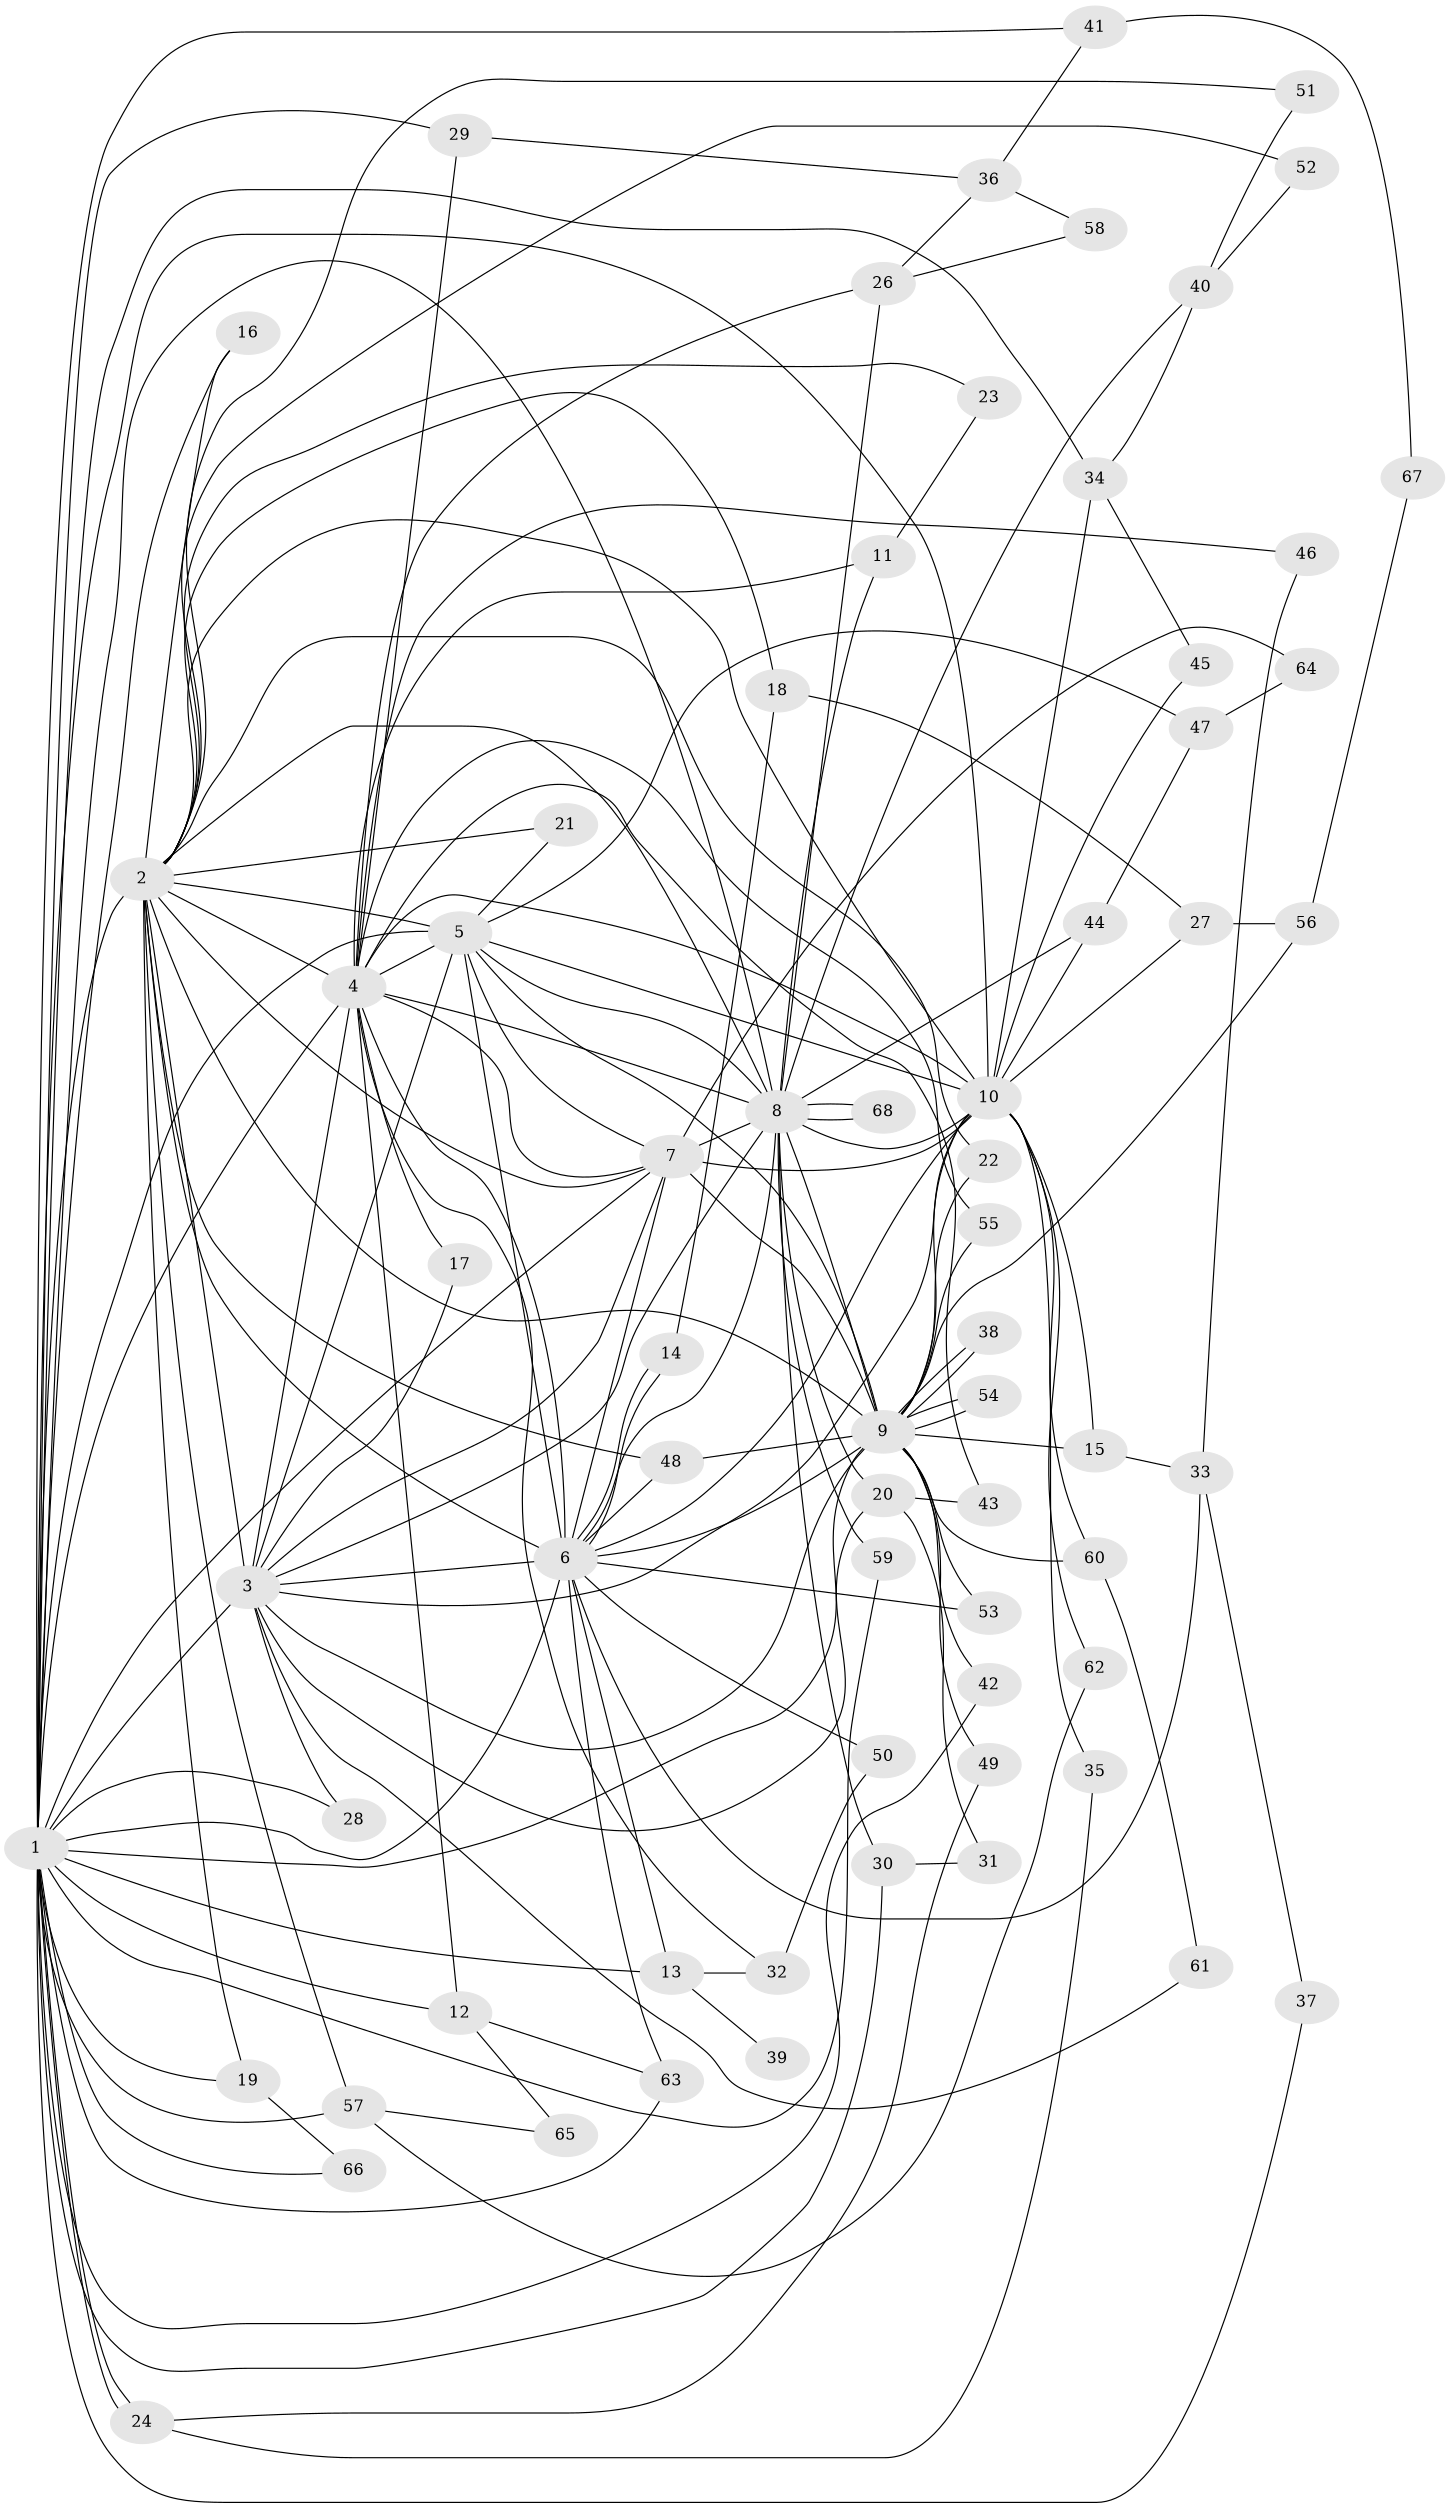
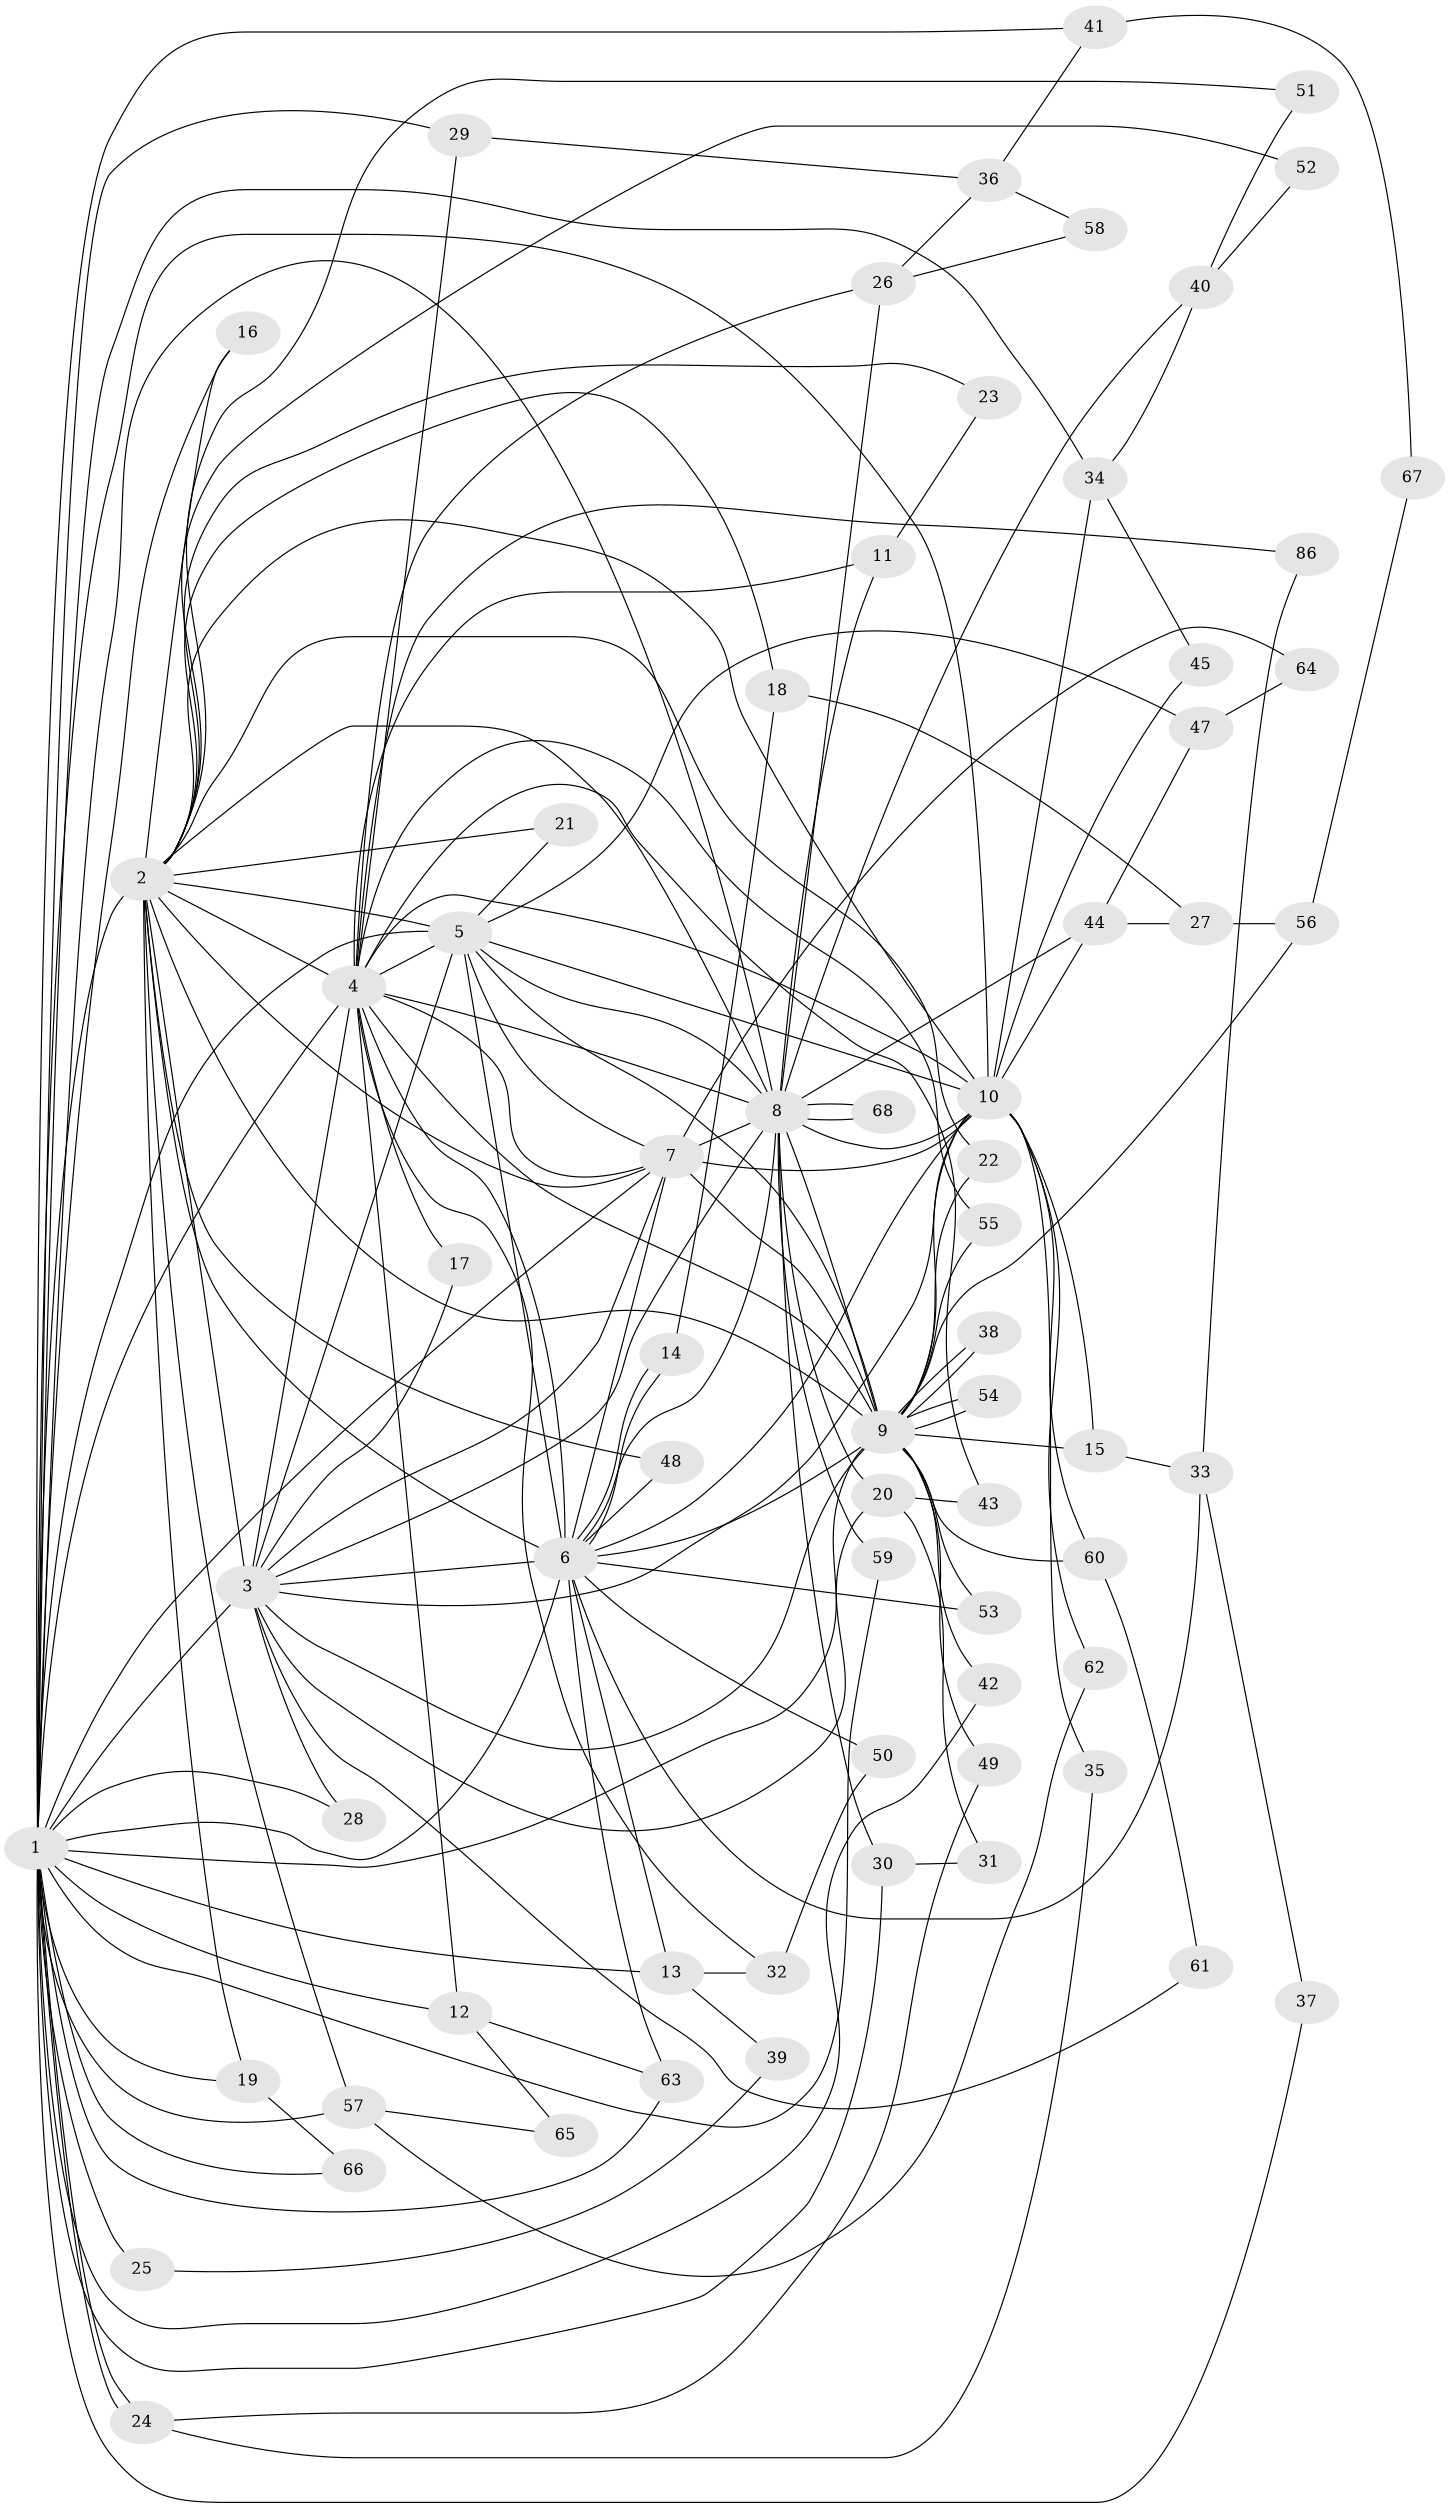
node "46": label "46" -> "86"
edge "27" -- "10": now "27" -- "44"
edge "9" -- "48": now "9" -- "4"
node "25": added
